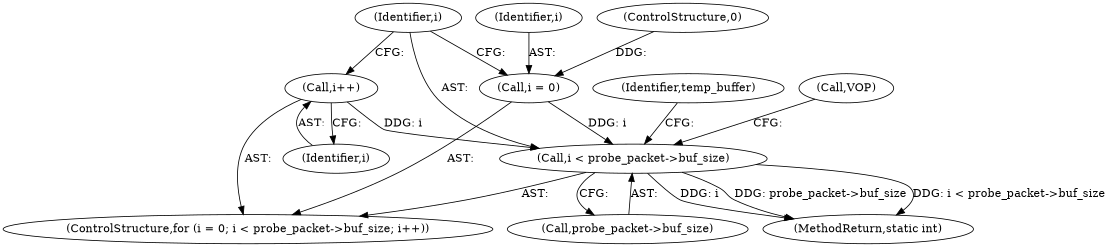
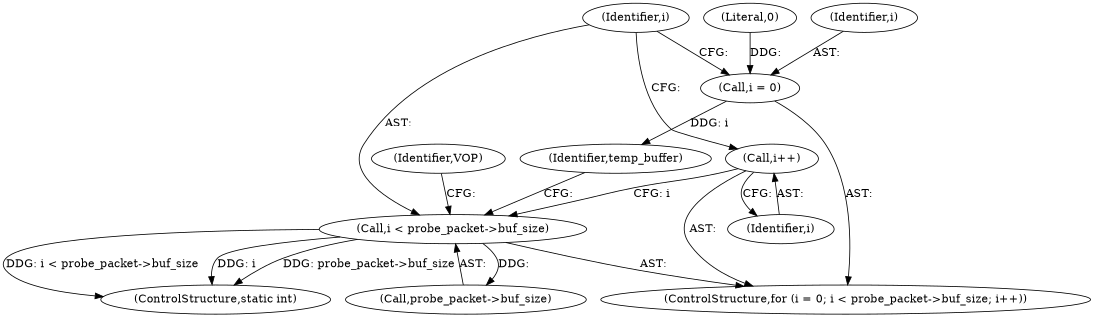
node "(ControlStructure,0)": label "(ControlStructure,0)" -> "(Literal,0)"
node "(Call,VOP)": label "(Call,VOP)" -> "(Identifier,VOP)"
edge "(Call,i = 0)" -> "(Call,i < probe_packet->buf_size)": now "(Call,i = 0)" -> "(Identifier,temp_buffer)"
edge "(Call,i++)" -> "(Call,i < probe_packet->buf_size)": label "DDG: i" -> "CFG: i"
edge "(Call,i < probe_packet->buf_size)" -> "(Call,probe_packet->buf_size)": label "CFG: " -> "DDG: "
node "(MethodReturn,static int)": label "(MethodReturn,static int)" -> "(ControlStructure,static int)"
